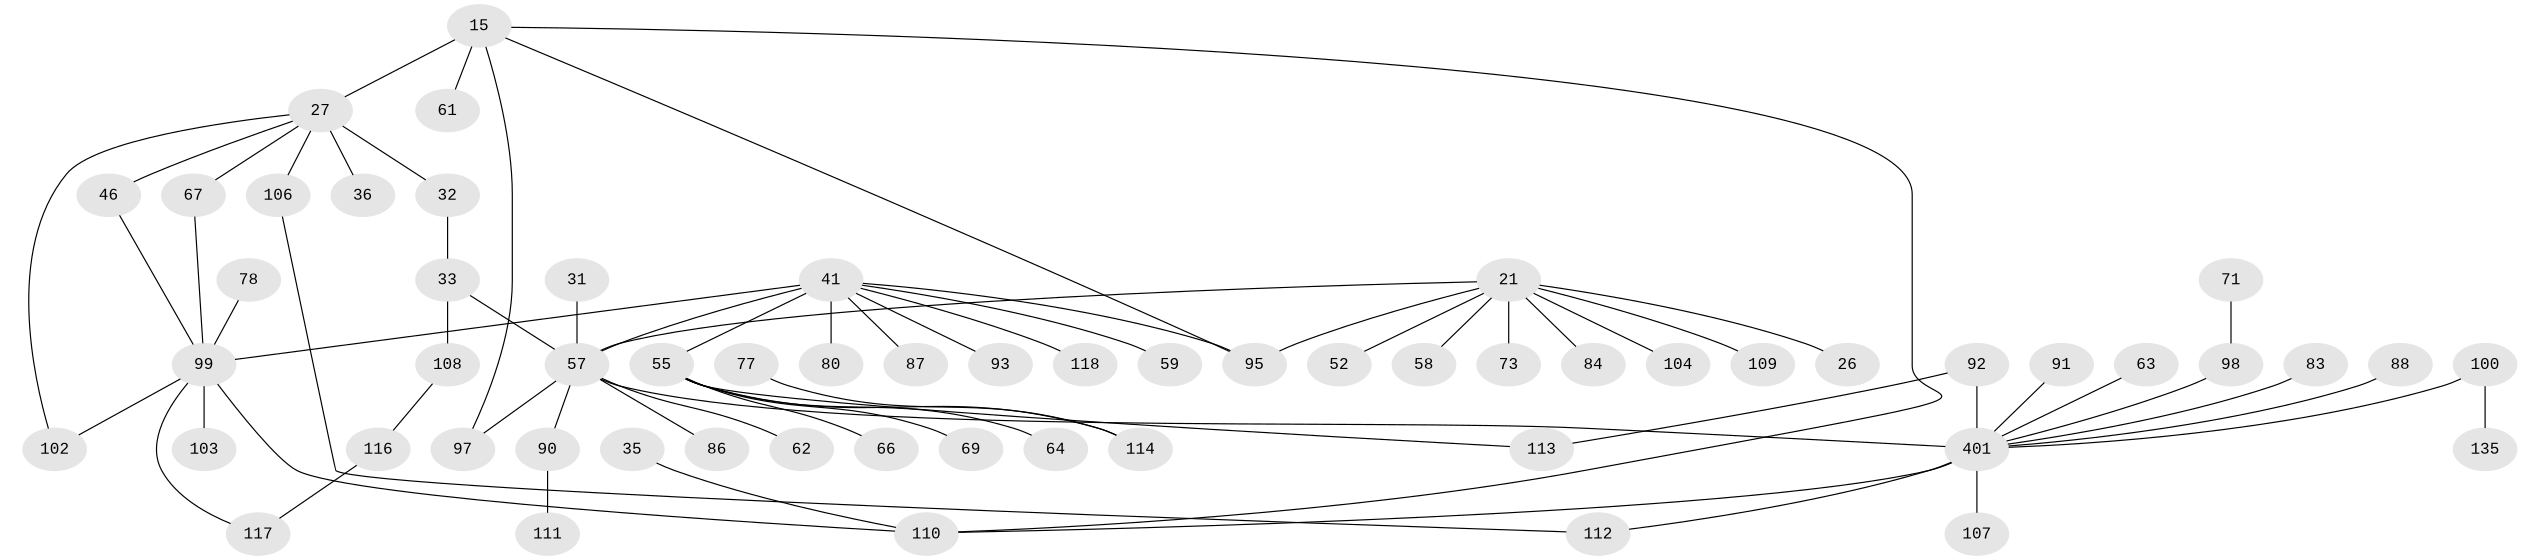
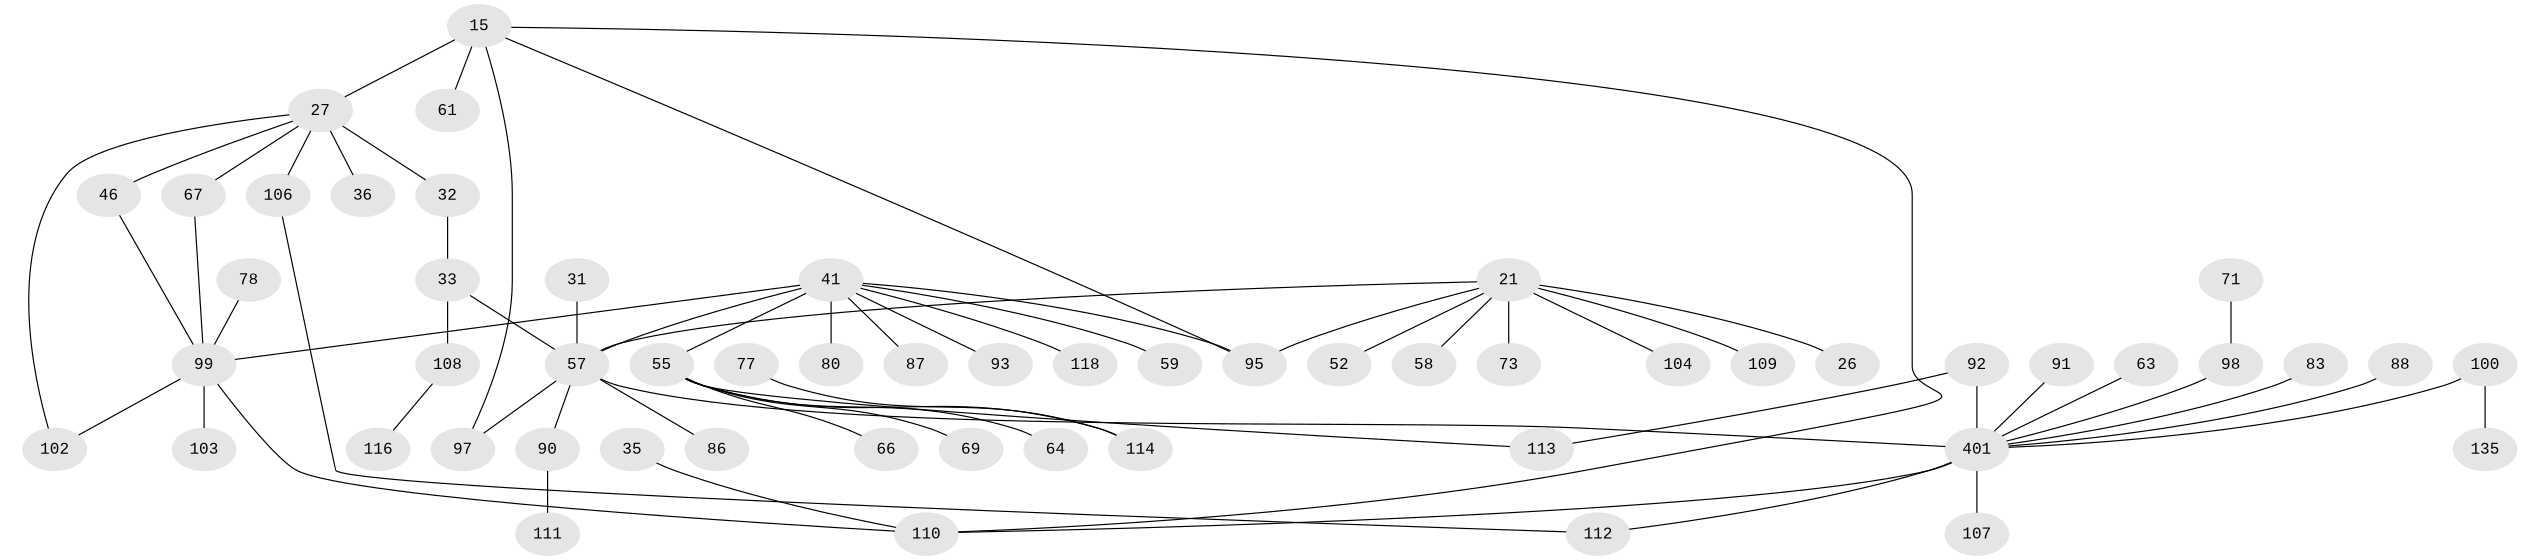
node "84": removed
node "62": removed
node "117": removed
